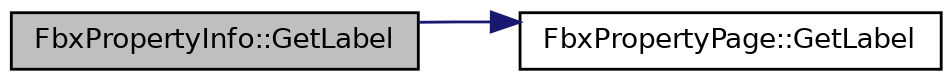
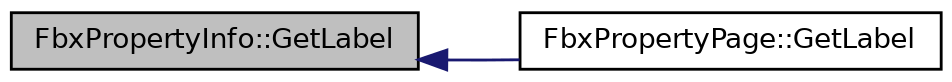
edge "FbxPropertyInfo::GetLabel" -> "FbxPropertyPage::GetLabel": reversed
